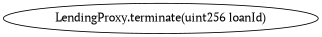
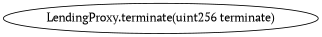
node "LendingProxy.terminate(uint256 loanId)": label "LendingProxy.terminate(uint256 loanId)" -> "LendingProxy.terminate(uint256 terminate)"
